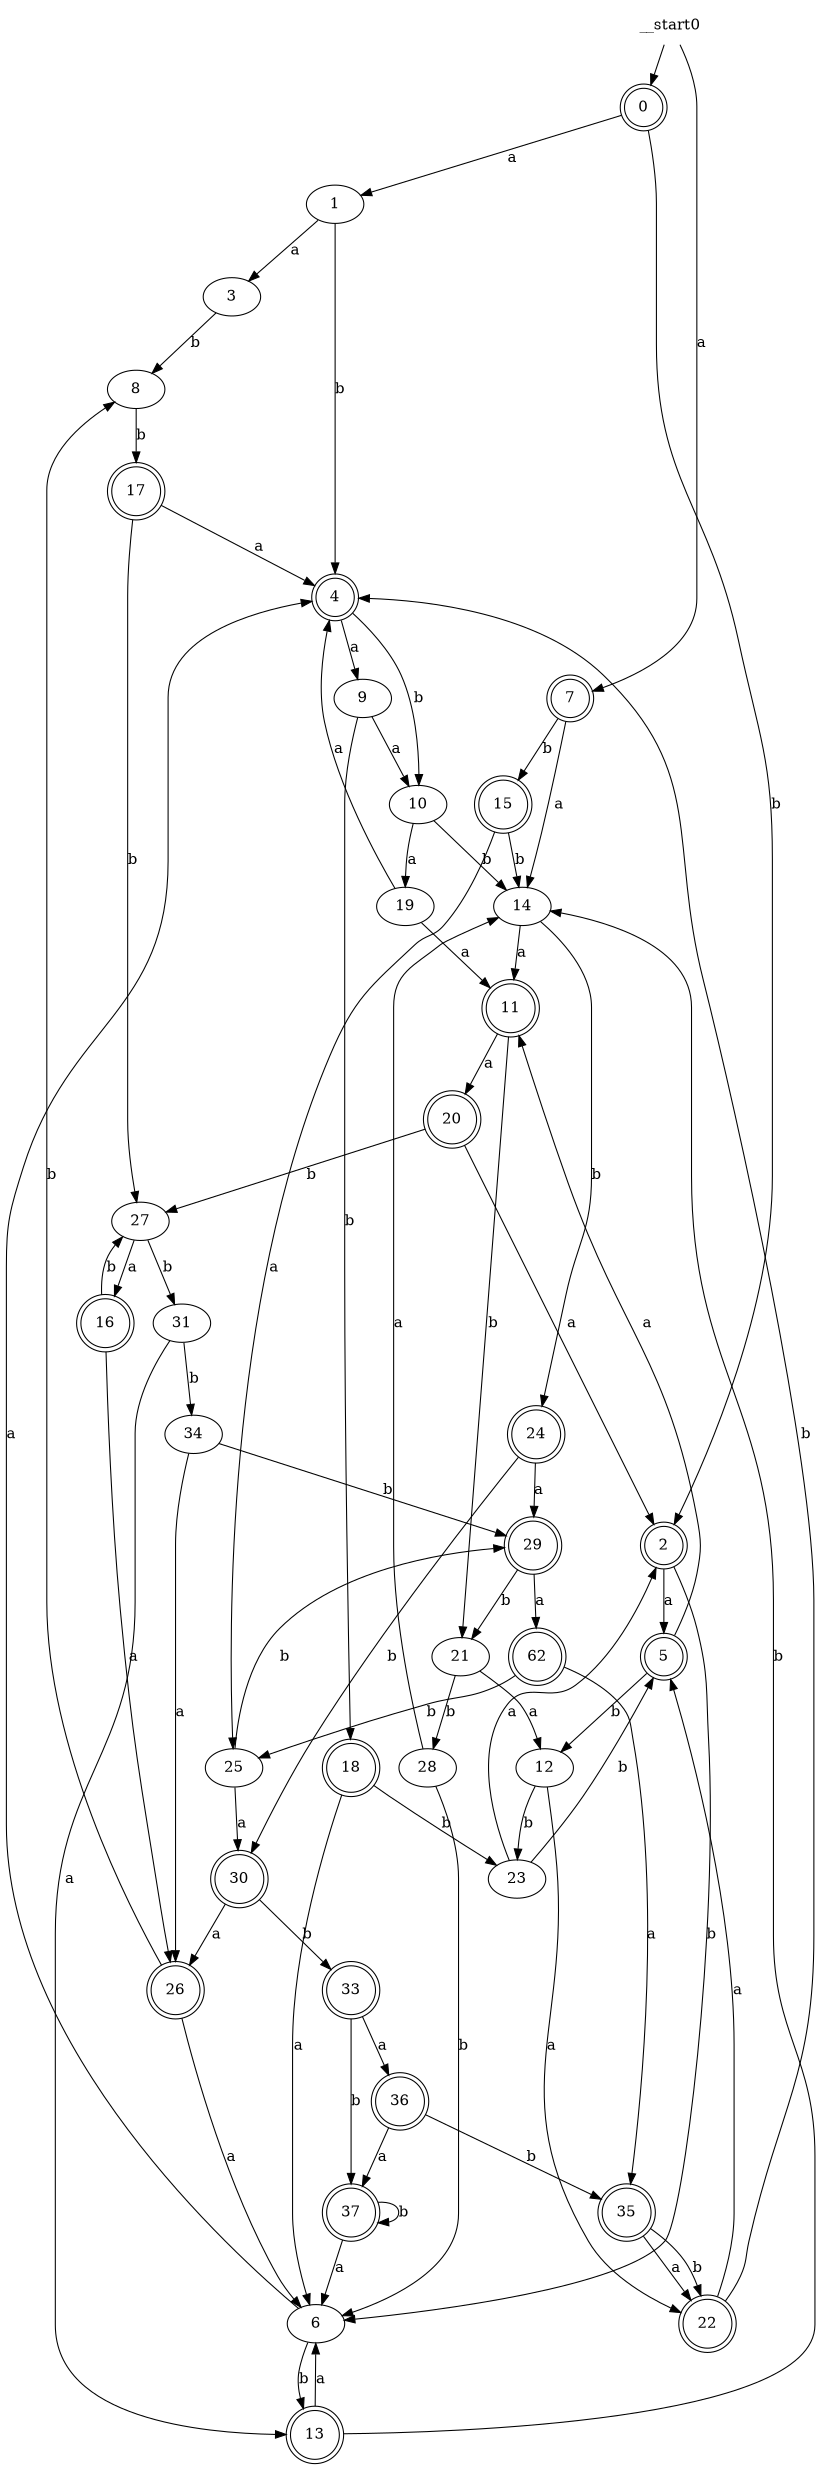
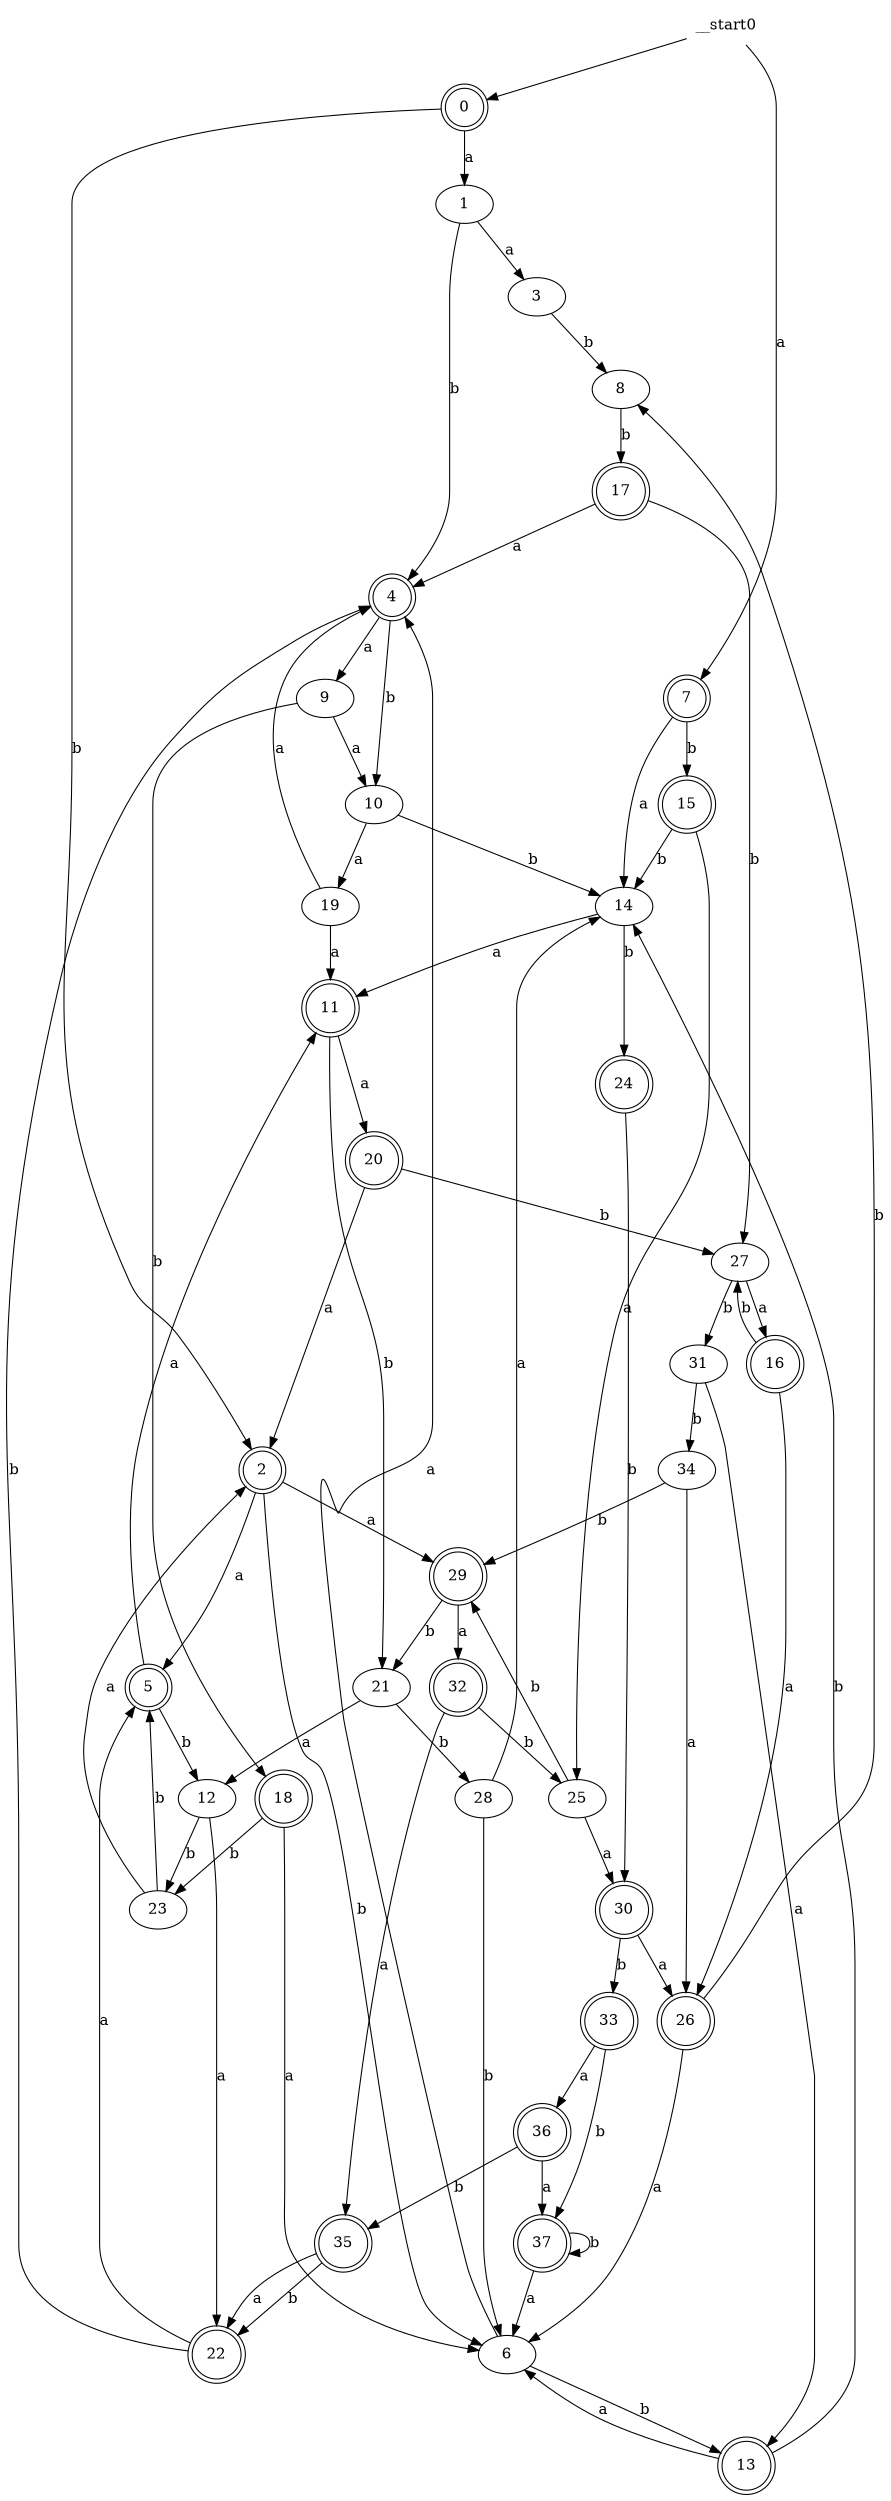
edge "24" -> "29": now "2" -> "29"
node "62": label "62" -> "32"
